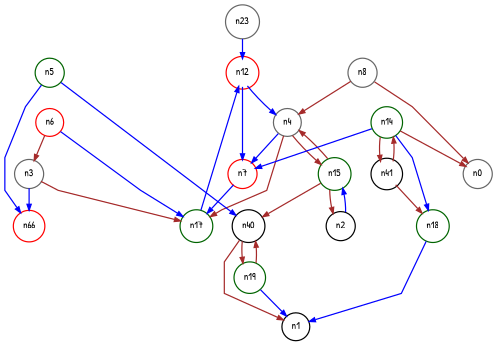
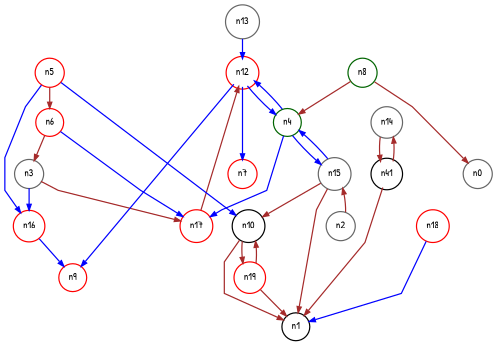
node "n23": label "n23" -> "n13"
node "n5": color darkgreen -> red
node "n8": color gray40 -> darkgreen
edge "n5" -> "n6": added
node "n4": color gray40 -> darkgreen
node "n14": color darkgreen -> gray40
edge "n15" -> "n4": color brown -> blue
edge "n14" -> "n7": removed
edge "n4" -> "n15": color brown -> blue
edge "n4" -> "n7": now "n4" -> "n12"
edge "n14" -> "n0": removed
edge "n17" -> "n12": color blue -> brown
edge "n14" -> "n18": removed
node "n15": color darkgreen -> gray40
edge "n4" -> "n17": color brown -> blue
edge "n7" -> "n17": removed
edge "n41" -> "n18": now "n41" -> "n1"
edge "n15" -> "n2": now "n15" -> "n1"
edge "n2" -> "n15": color blue -> brown
node "n66": label "n66" -> "n16"
node "n17": color darkgreen -> red
node "n40": label "n40" -> "n10"
node "n2": color black -> gray40
node "n18": color darkgreen -> red
node "n9": added
node "n19": color darkgreen -> red
edge "n19" -> "n1": color blue -> brown
